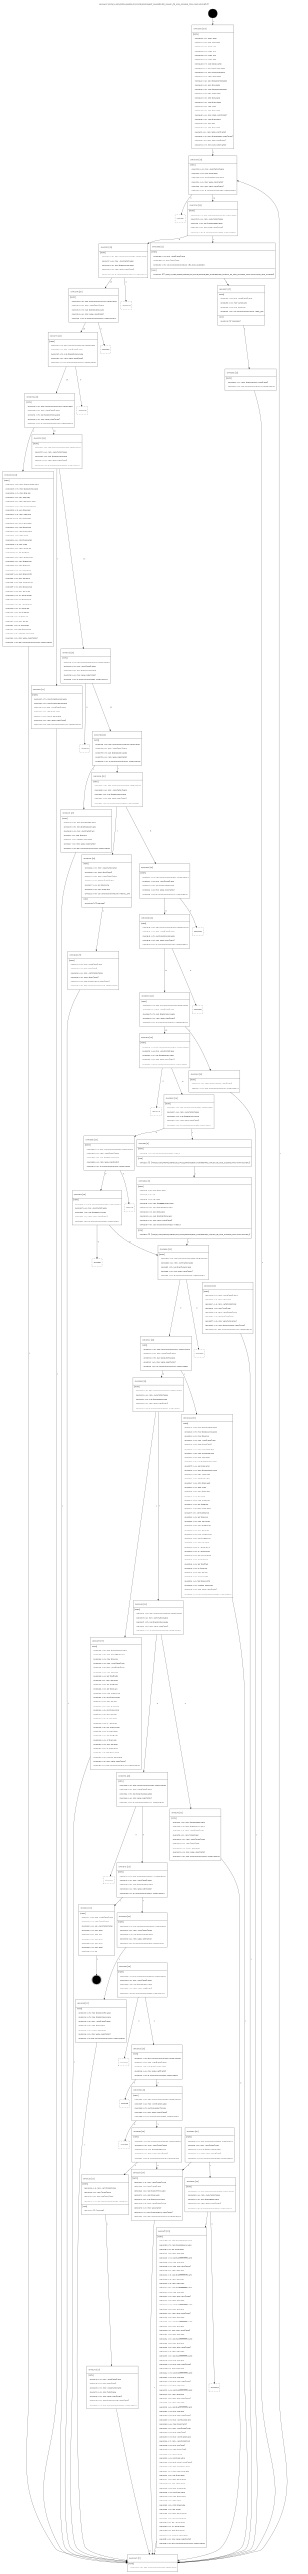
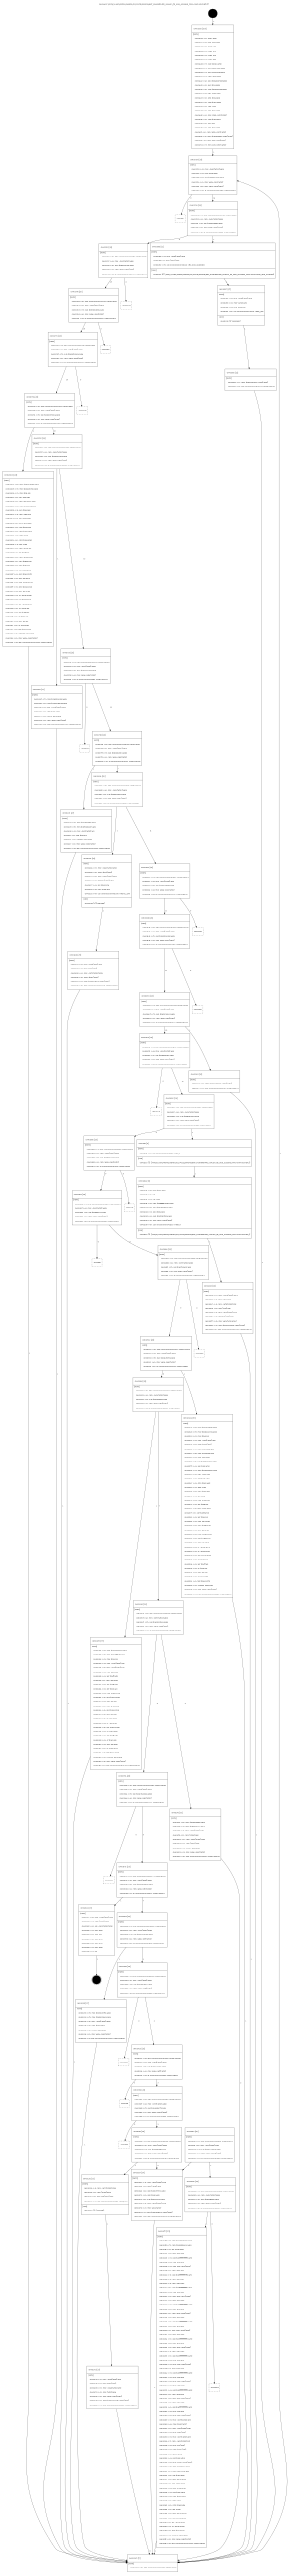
edge "0x401d16 [40]" -> "0x4018e6 [28]": now "0x401d16 [40]" -> "0x401d3e [38]"
edge "0x40198e [28]" -> "0x4019aa [28]": added, label "3"
